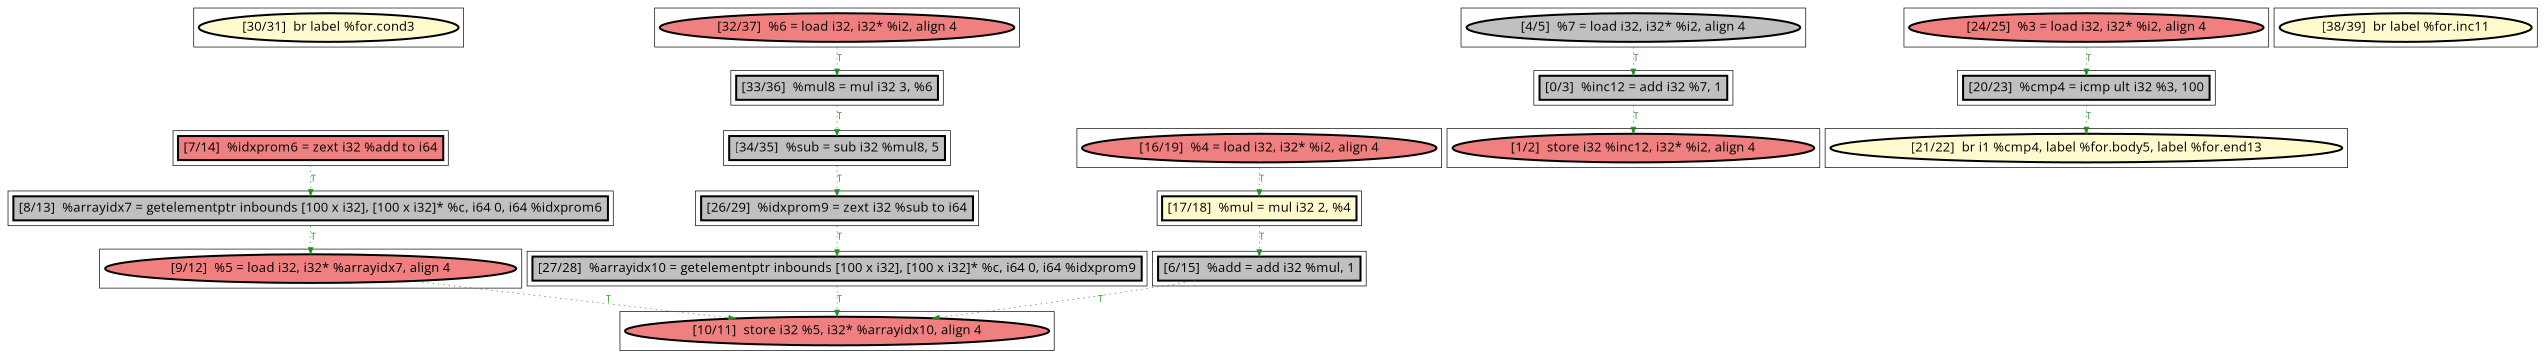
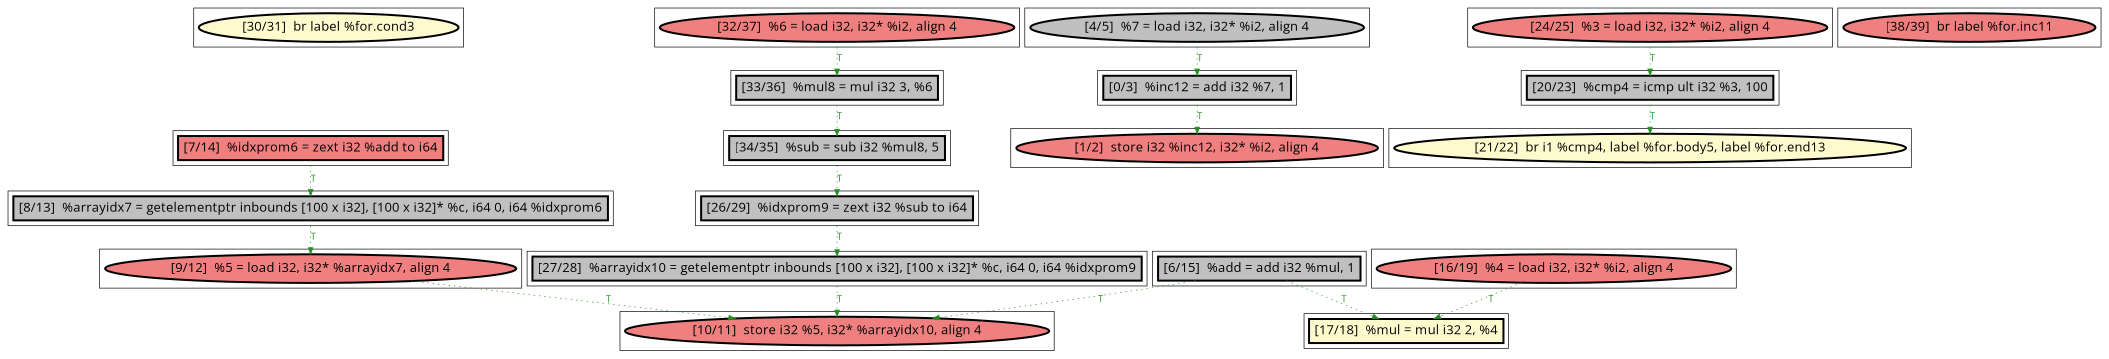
node "[38/39]  br label %for.inc11": fillcolor lemonchiffon -> lightcoral
edge "[17/18]  %mul = mul i32 2, %4" -> "[6/15]  %add = add i32 %mul, 1": reversed
